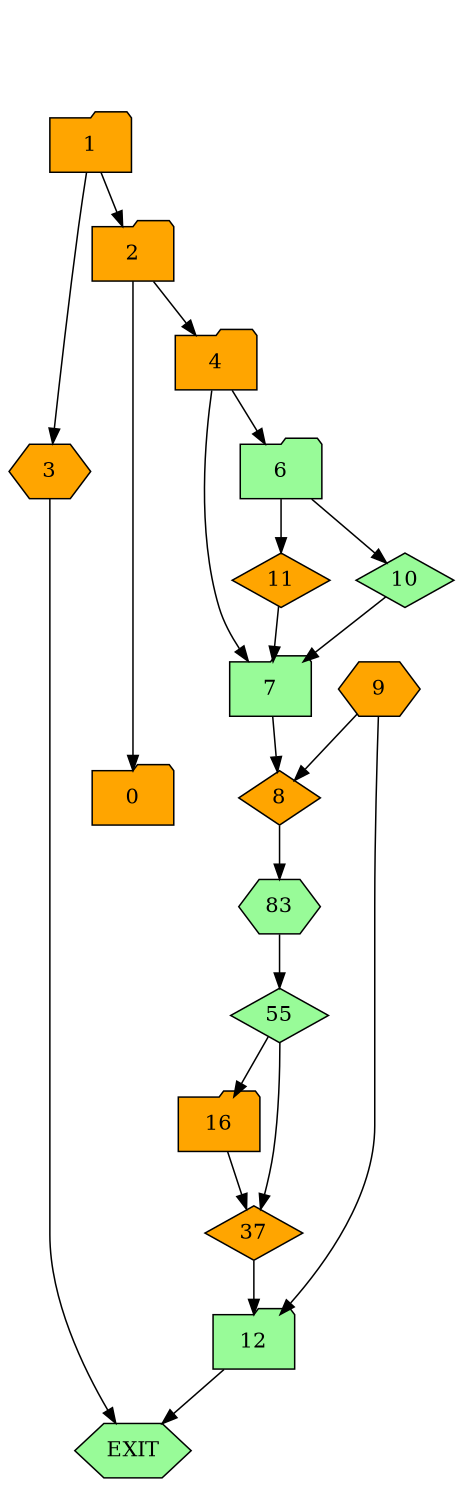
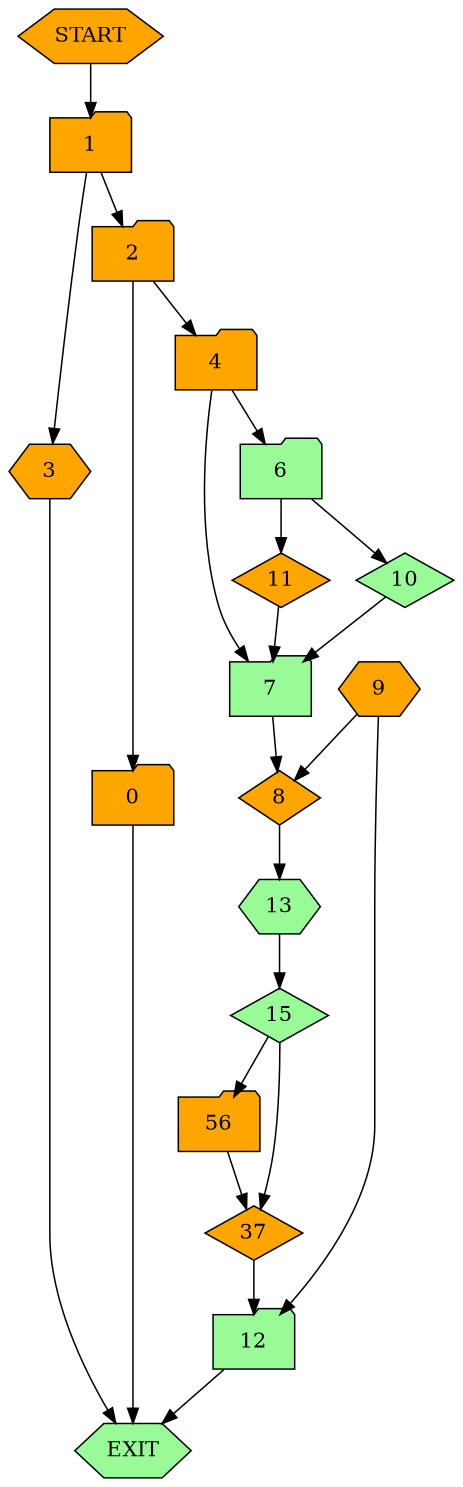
node "START": added
node "83": label "83" -> "13"
node "55": label "55" -> "15"
edge "0" -> "EXIT": added
node "16": label "16" -> "56"
